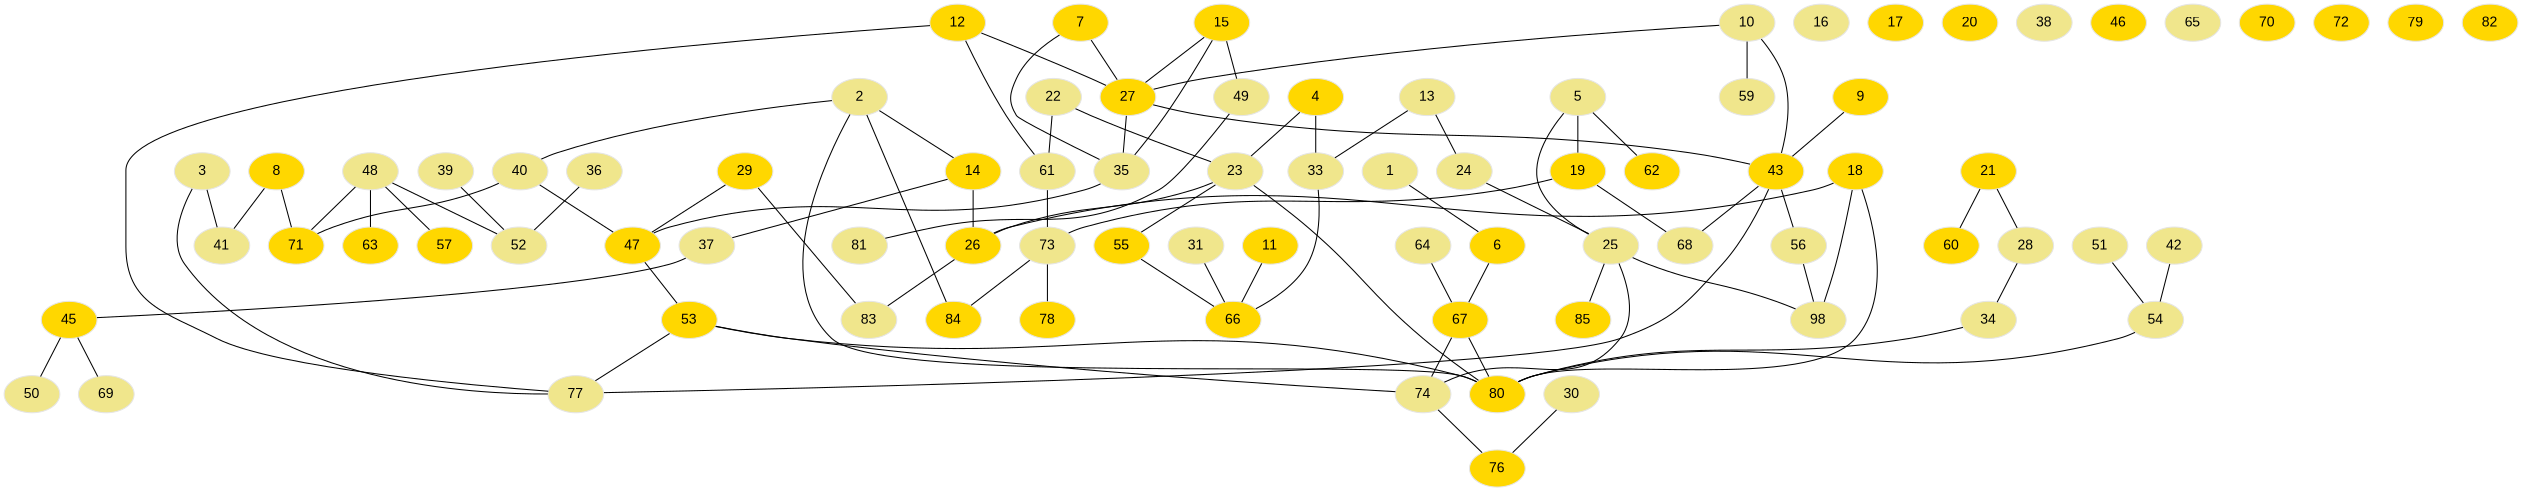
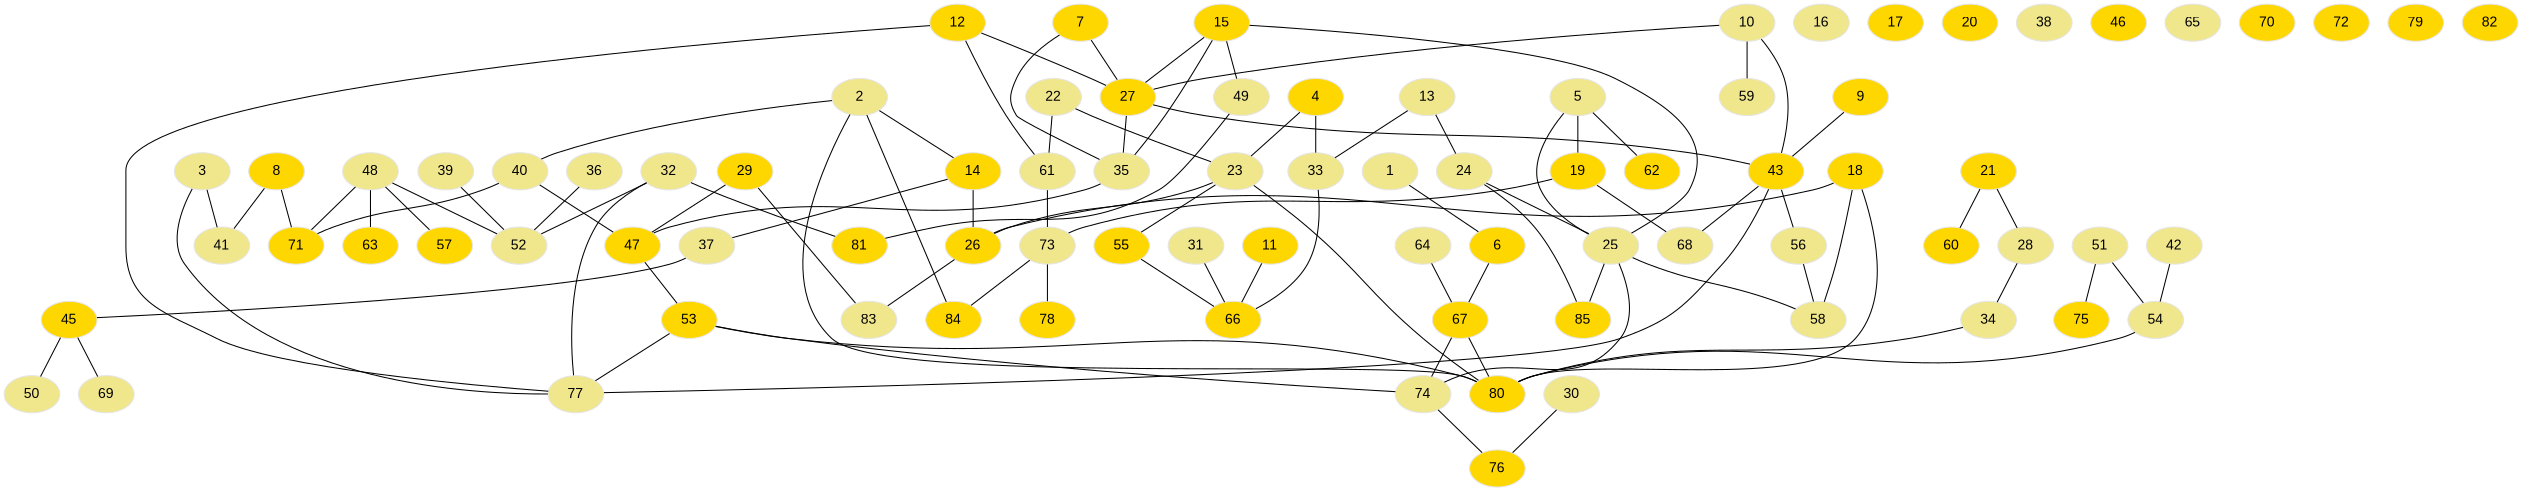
edge "15" -- "25": added
node "32": added
edge "24" -- "85": added
node "81": fillcolor khaki -> gold
node "98": label "98" -> "58"
node "75": added
